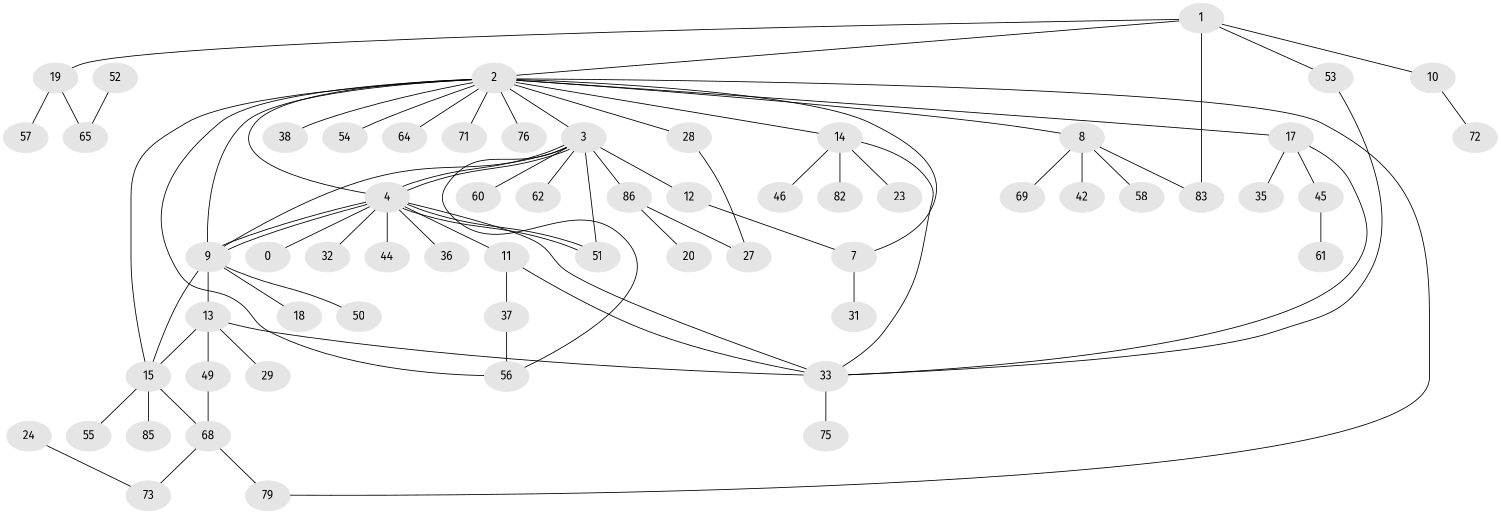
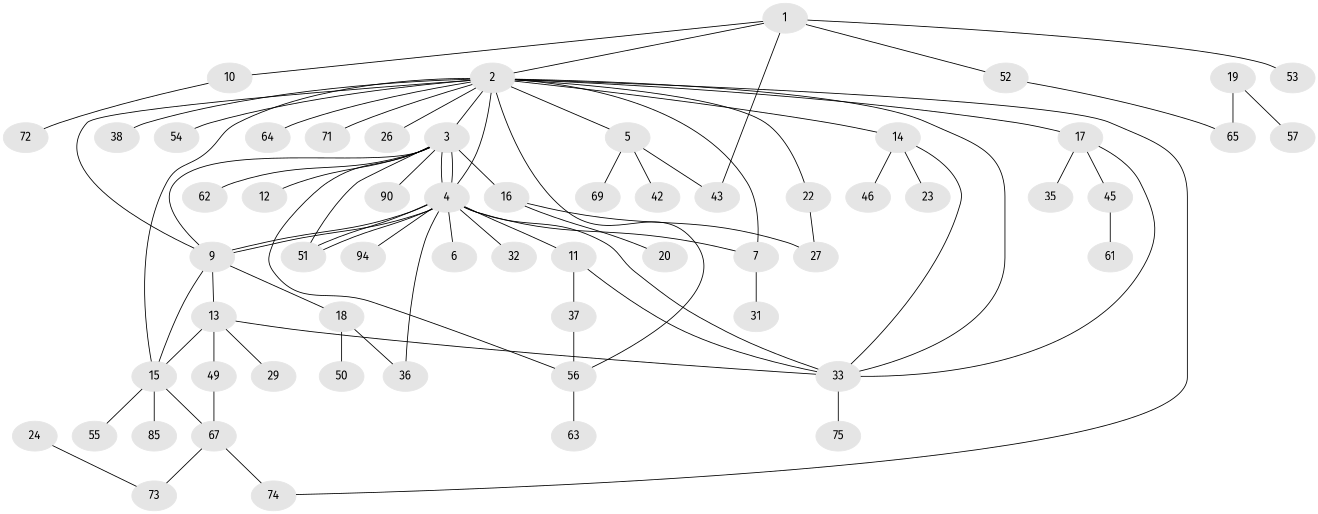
edge "1" -- "19": now "1" -- "52"
node "76": label "76" -> "26"
node "28": label "28" -> "22"
node "8": label "8" -> "5"
node "60": label "60" -> "90"
node "86": label "86" -> "16"
node "82": removed
node "58": removed
node "83": label "83" -> "43"
edge "12" -- "7": now "4" -- "7"
node "0": label "0" -> "6"
node "44": label "44" -> "94"
edge "9" -- "50": now "18" -- "50"
edge "53" -- "33": now "2" -- "33"
edge "18" -- "36": added
node "68": label "68" -> "67"
node "63": added
node "79": label "79" -> "74"
